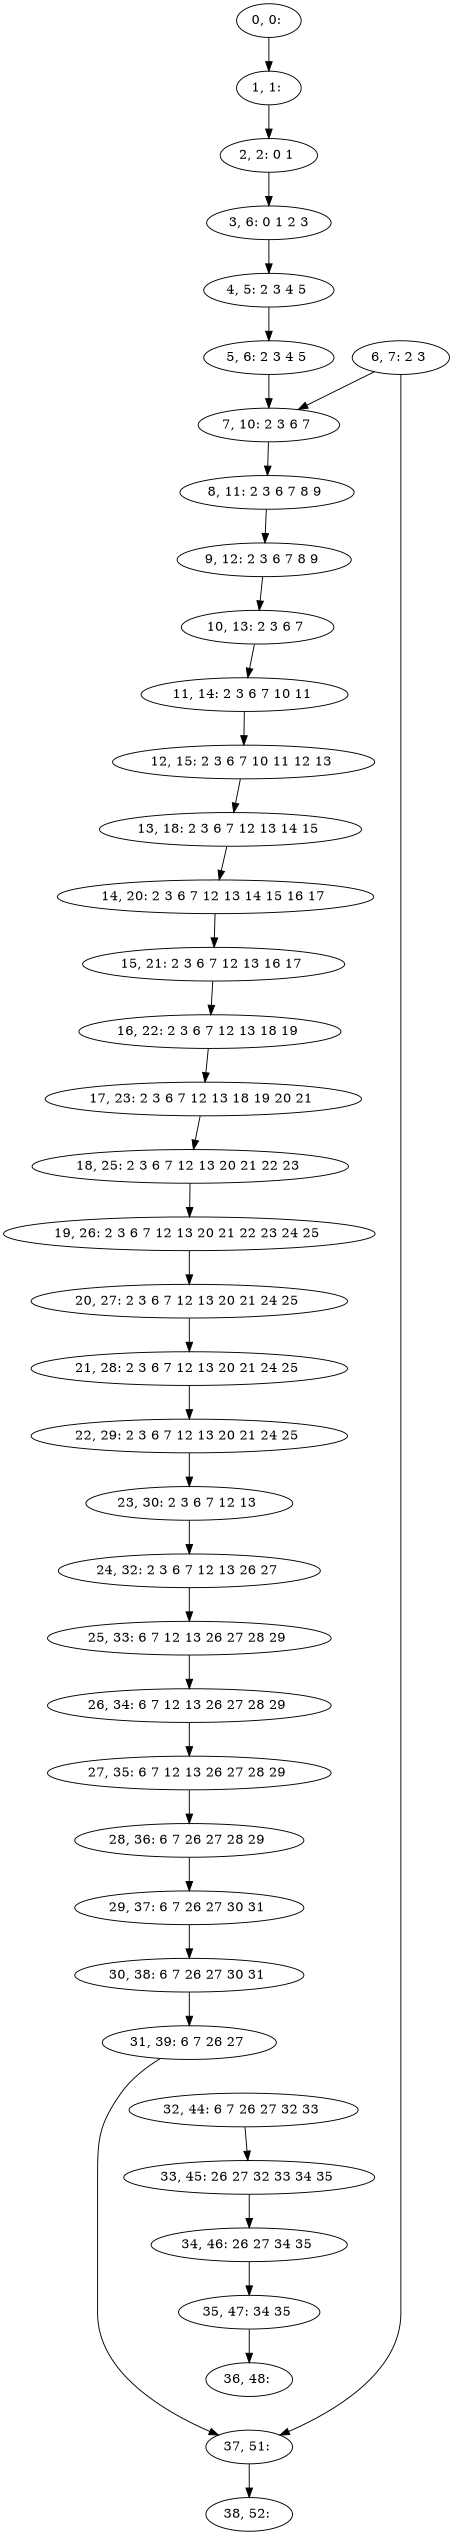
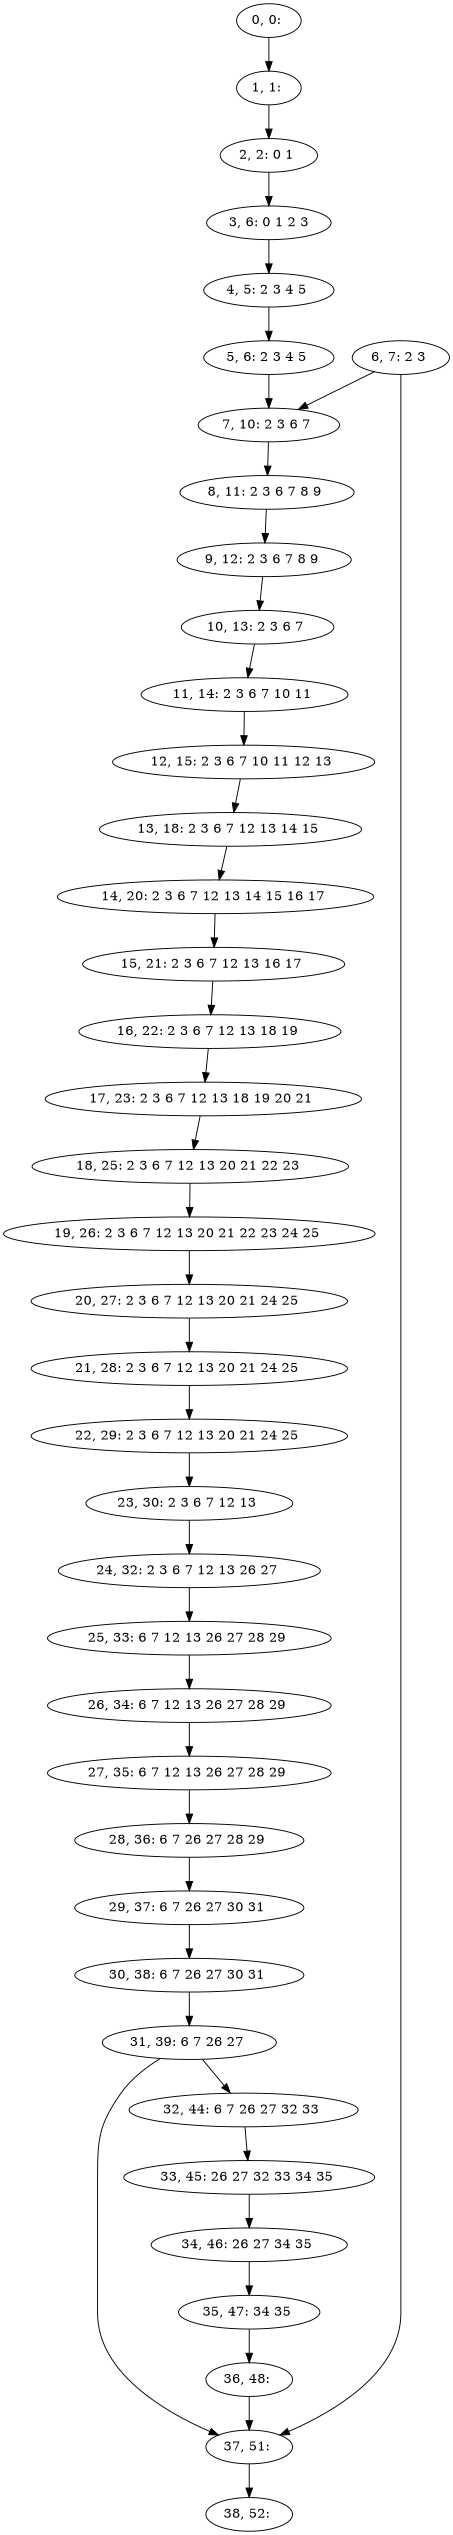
edge "31, 39: 6 7 26 27" -> "32, 44: 6 7 26 27 32 33": added
edge "36, 48:" -> "37, 51:": added
